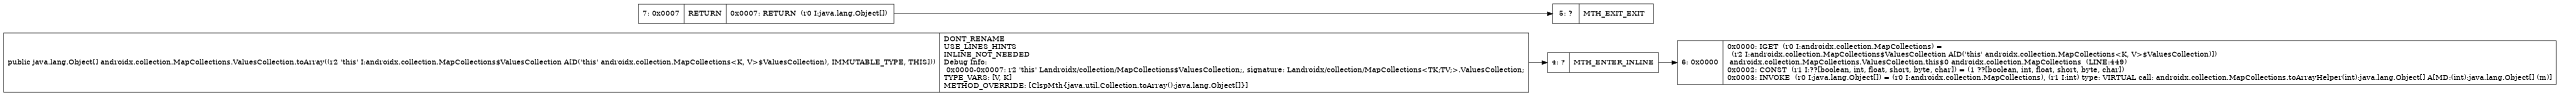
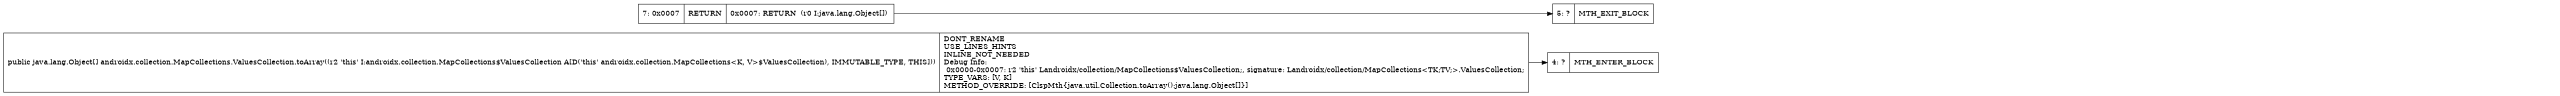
node "5: ?": text "MTH_EXIT_EXIT" -> "MTH_EXIT_BLOCK"
node "4: ?": text "MTH_ENTER_INLINE" -> "MTH_ENTER_BLOCK"
node "6: 0x0000": removed
